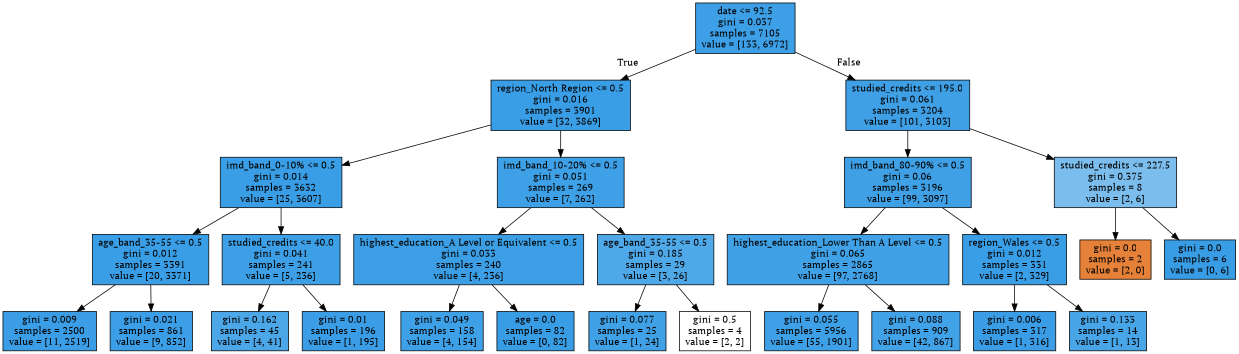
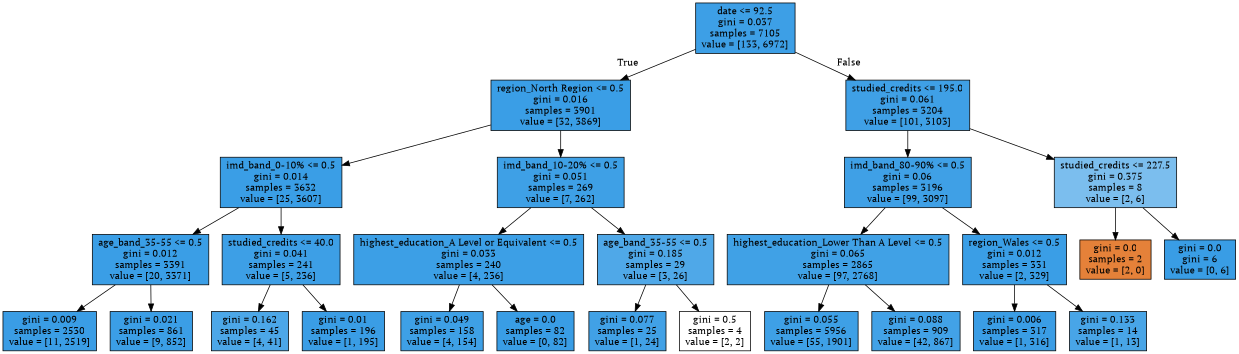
node "gini = 0.0 samples = 6 value = [0, 6]": label "gini = 0.0 samples = 6 value = [0, 6]" -> "gini = 0.0 gini = 6 value = [0, 6]"
node "gini = 0.009 samples = 2500 value = [11, 2519]": label "gini = 0.009 samples = 2500 value = [11, 2519]" -> "gini = 0.009 samples = 2530 value = [11, 2519]"
